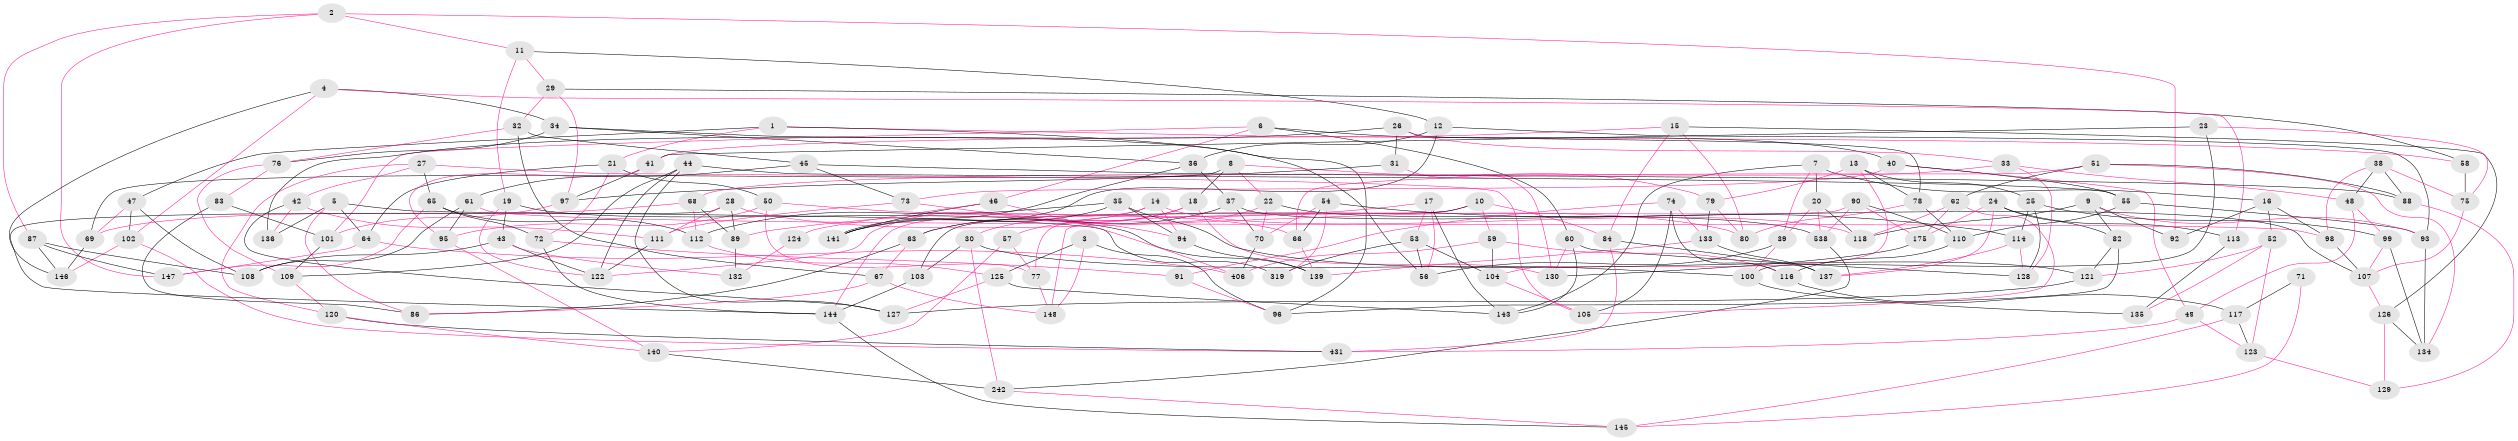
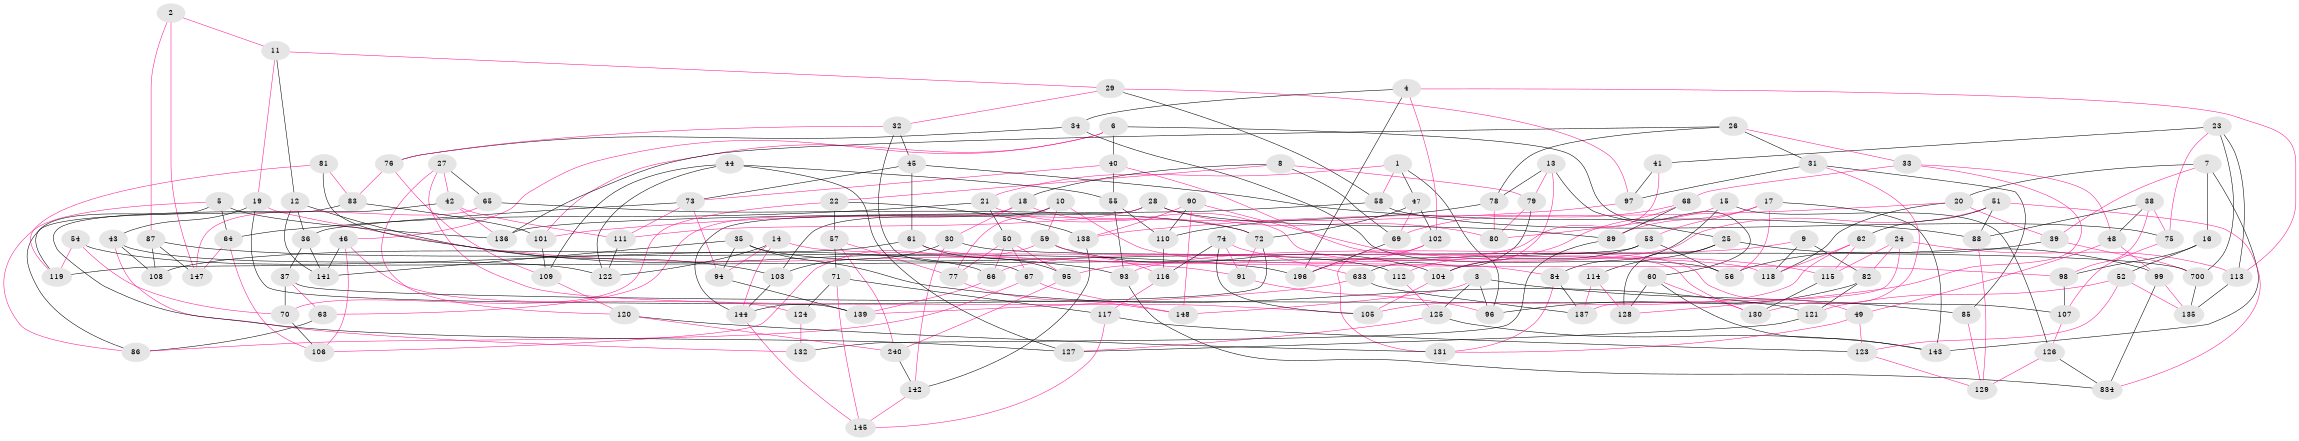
edge "15" -- "41": removed
edge "34" -- "36": now "73" -- "36"
node "81": added
edge "15" -- "84": color deeppink -> black
edge "23" -- "113": added
edge "58" -- "136": added
edge "54" -- "114": removed
edge "65" -- "112": removed
edge "37" -- "63": color black -> deeppink
edge "22" -- "57": color deeppink -> black
edge "24" -- "82": color black -> deeppink
edge "24" -- "113": color black -> deeppink
edge "14" -- "122": color deeppink -> black
node "133": label "133" -> "633"
node "538": label "538" -> "138"
node "175": label "175" -> "115"
node "92": removed
edge "47" -- "108": now "47" -- "72"
edge "63" -- "67": now "50" -- "67"
edge "57" -- "71": added
edge "99" -- "107": now "99" -- "135"
edge "19" -- "122": now "19" -- "91"
node "146": label "146" -> "196"
node "406": label "406" -> "106"
node "319": label "319" -> "119"
node "100": label "100" -> "700"
edge "116" -- "117": color black -> deeppink
edge "71" -- "124": added
node "85": added
node "140": label "140" -> "240"
node "431": label "431" -> "131"
node "134": label "134" -> "834"
node "242": label "242" -> "142"
edge "144" -- "145": color black -> deeppink
